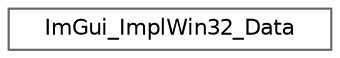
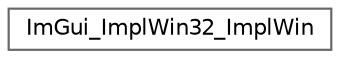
node "ImGui_ImplWin32_Data": label "ImGui_ImplWin32_Data" -> "ImGui_ImplWin32_ImplWin"
